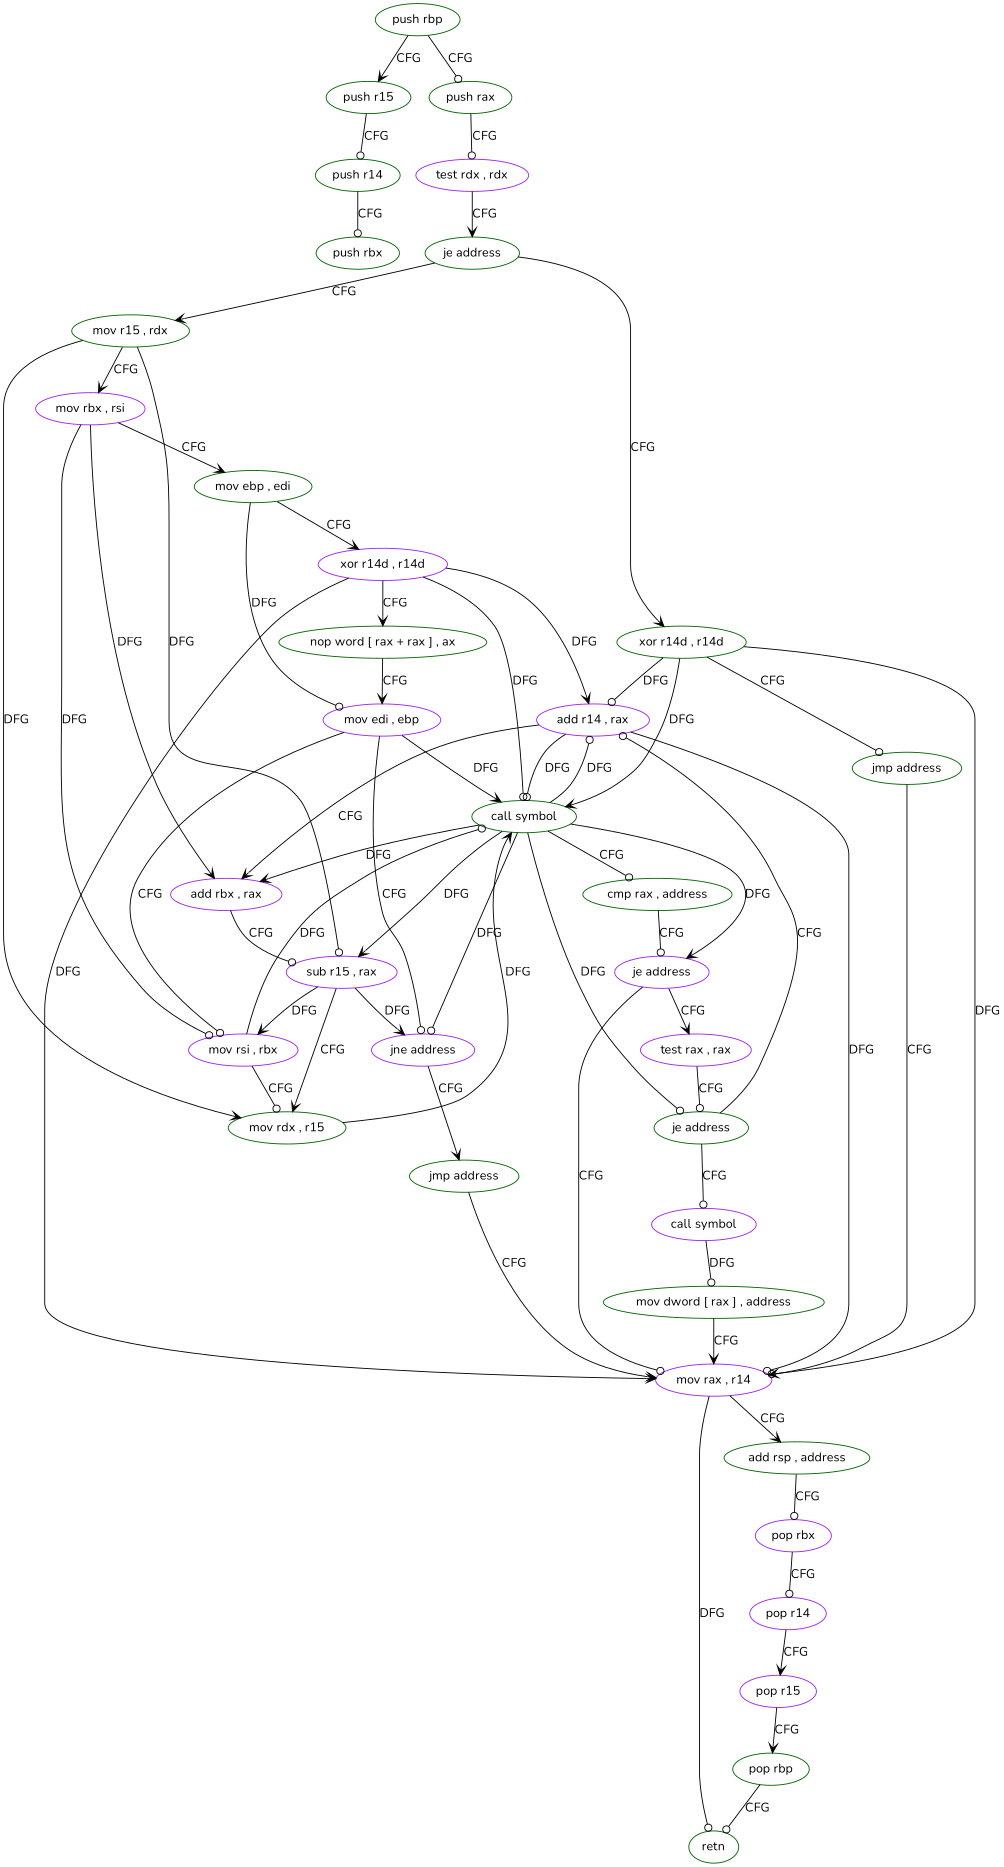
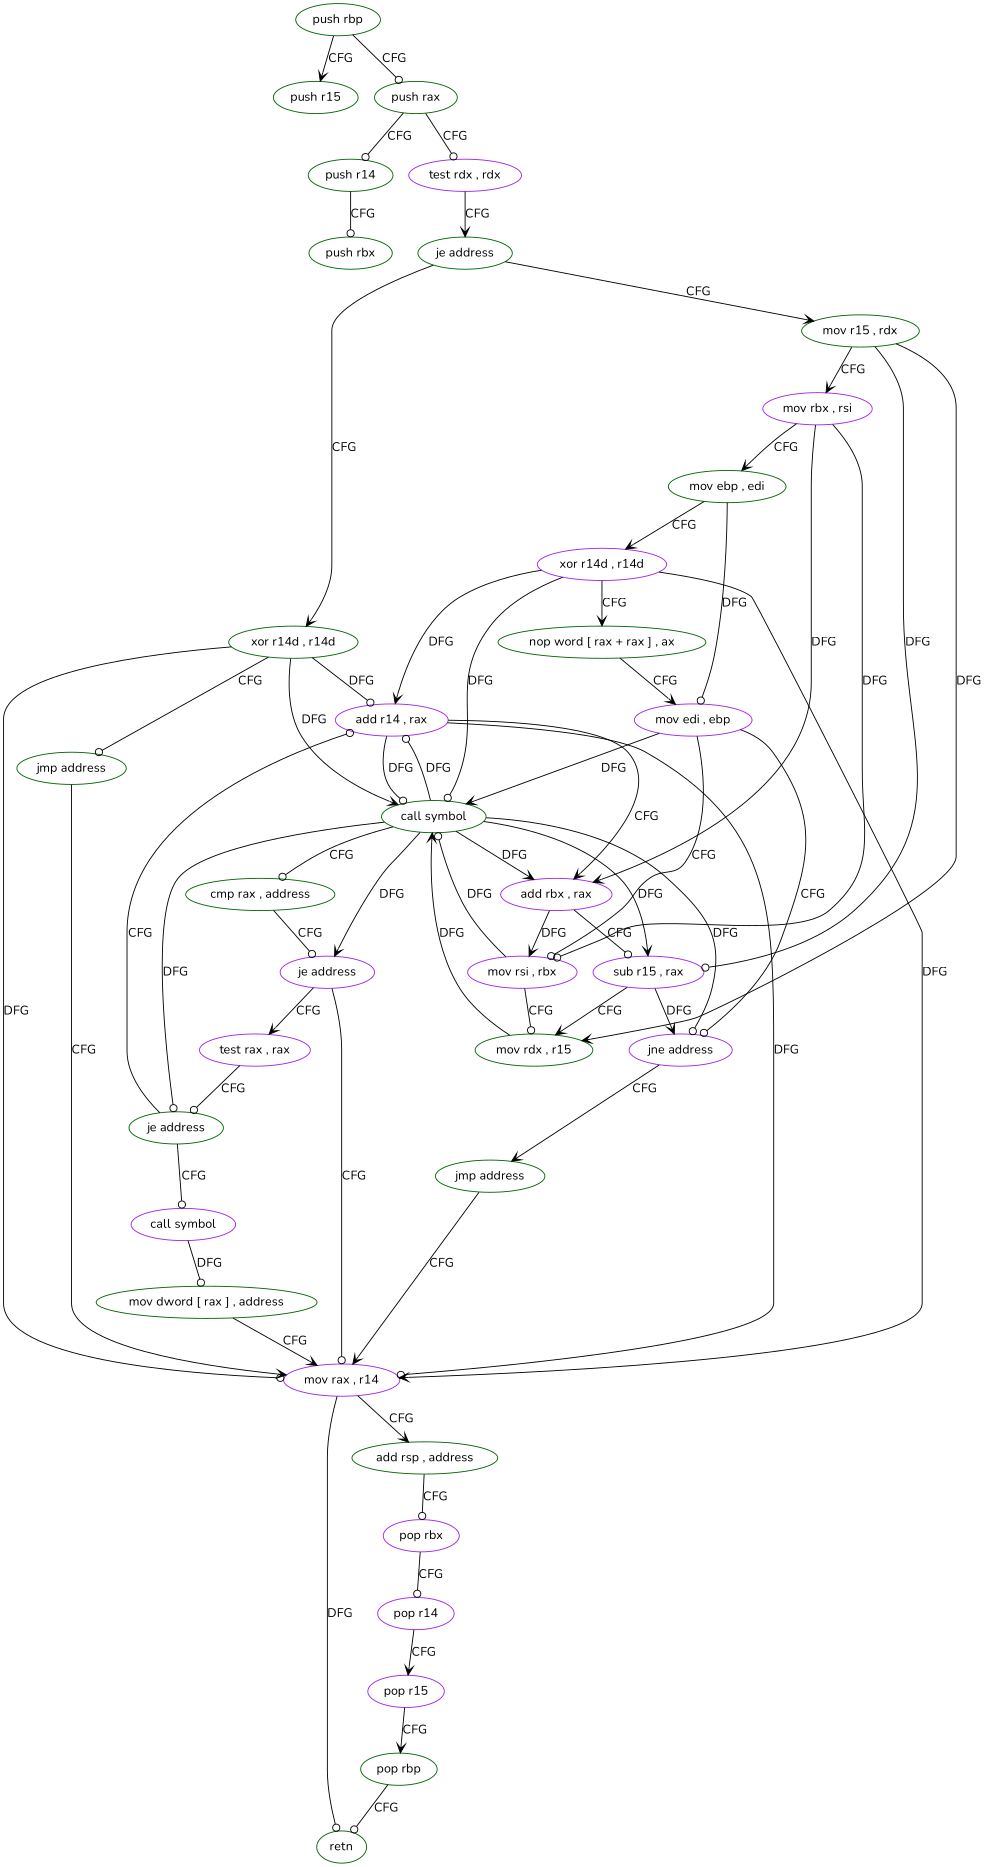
edge "push r15" -> "push r14": now "push rax" -> "push r14"
edge "sub r15 , rax" -> "mov rsi , rbx": now "add rbx , rax" -> "mov rsi , rbx"
